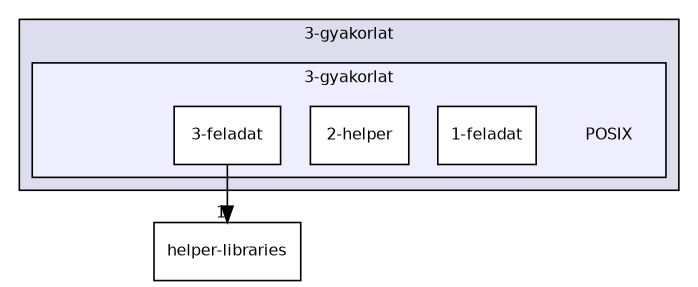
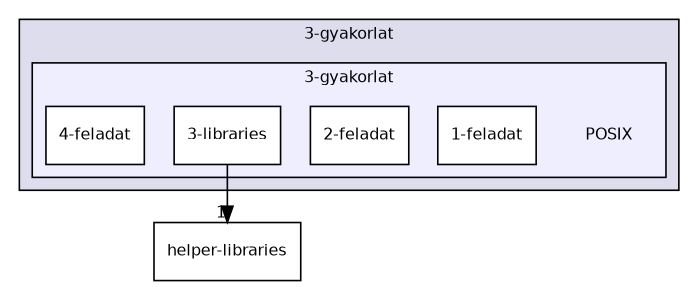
node "4-feladat": added
node "3-feladat": label "3-feladat" -> "3-libraries"
node "2-helper": label "2-helper" -> "2-feladat"
